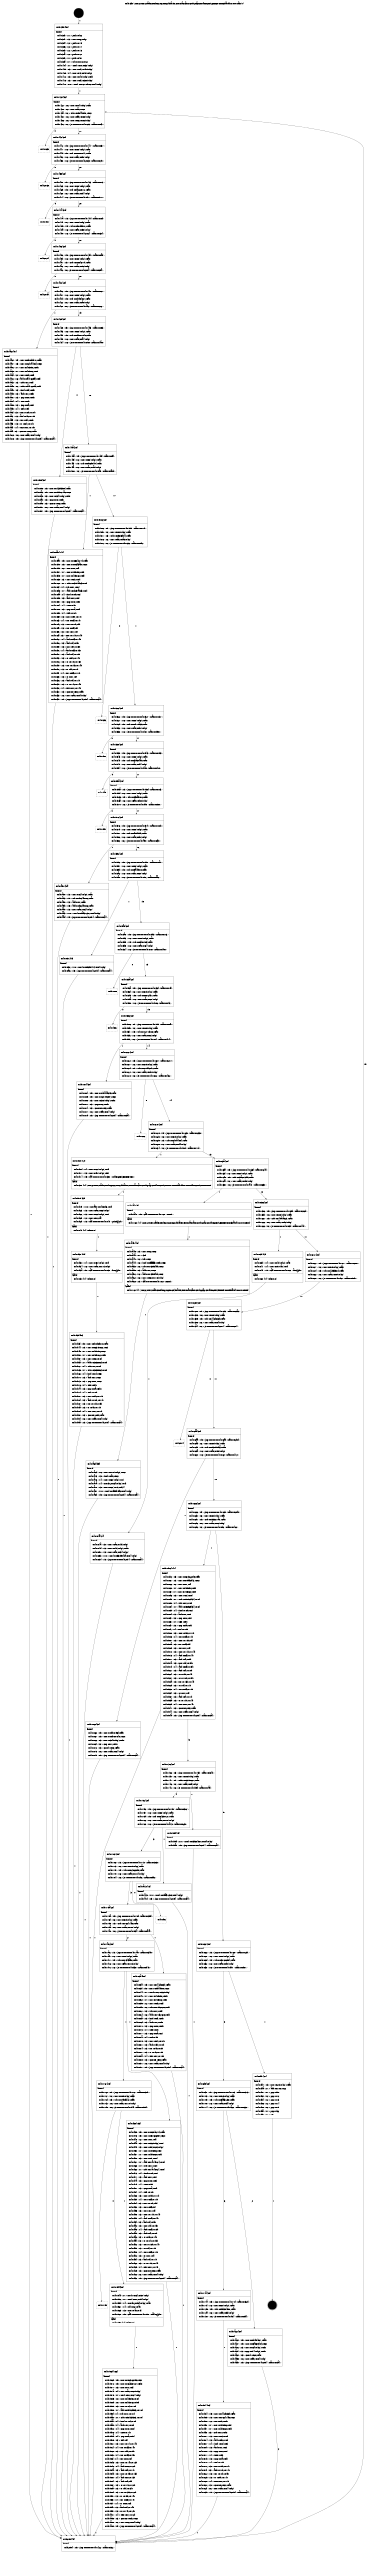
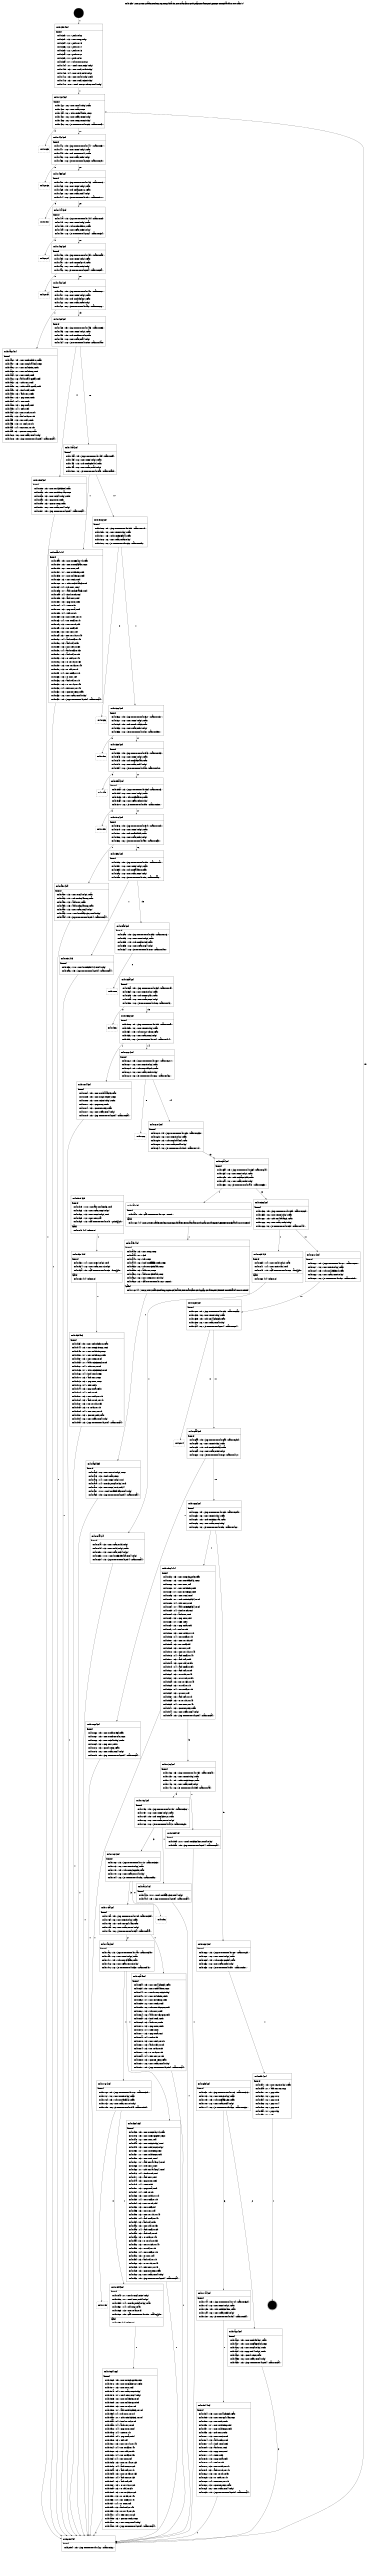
edge "0x4015ae [28]" -> "0x4015ca [28]": removed, label "15"
node "0x401b0d [12]": removed
edge "0x401ab2 [91]" -> "0x402094 [5]": removed, label "1"
edge "0x4016e2 [28]" -> "0x4016fe [28]": removed, label "8"
